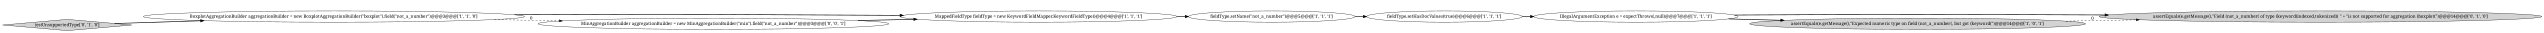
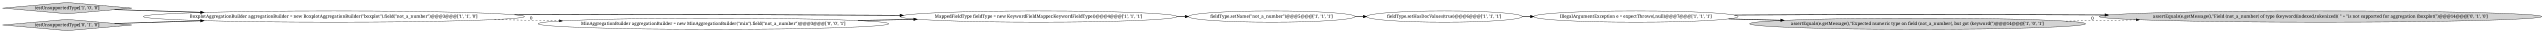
node "testUnsupportedType['1', '0', '0']": added
